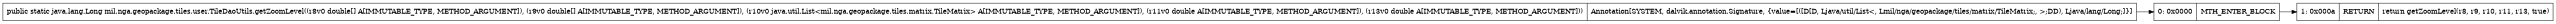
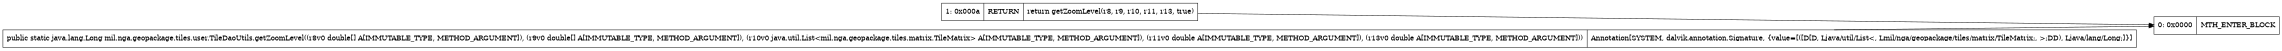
edge "0: 0x0000" -> "1: 0x000a": reversed
